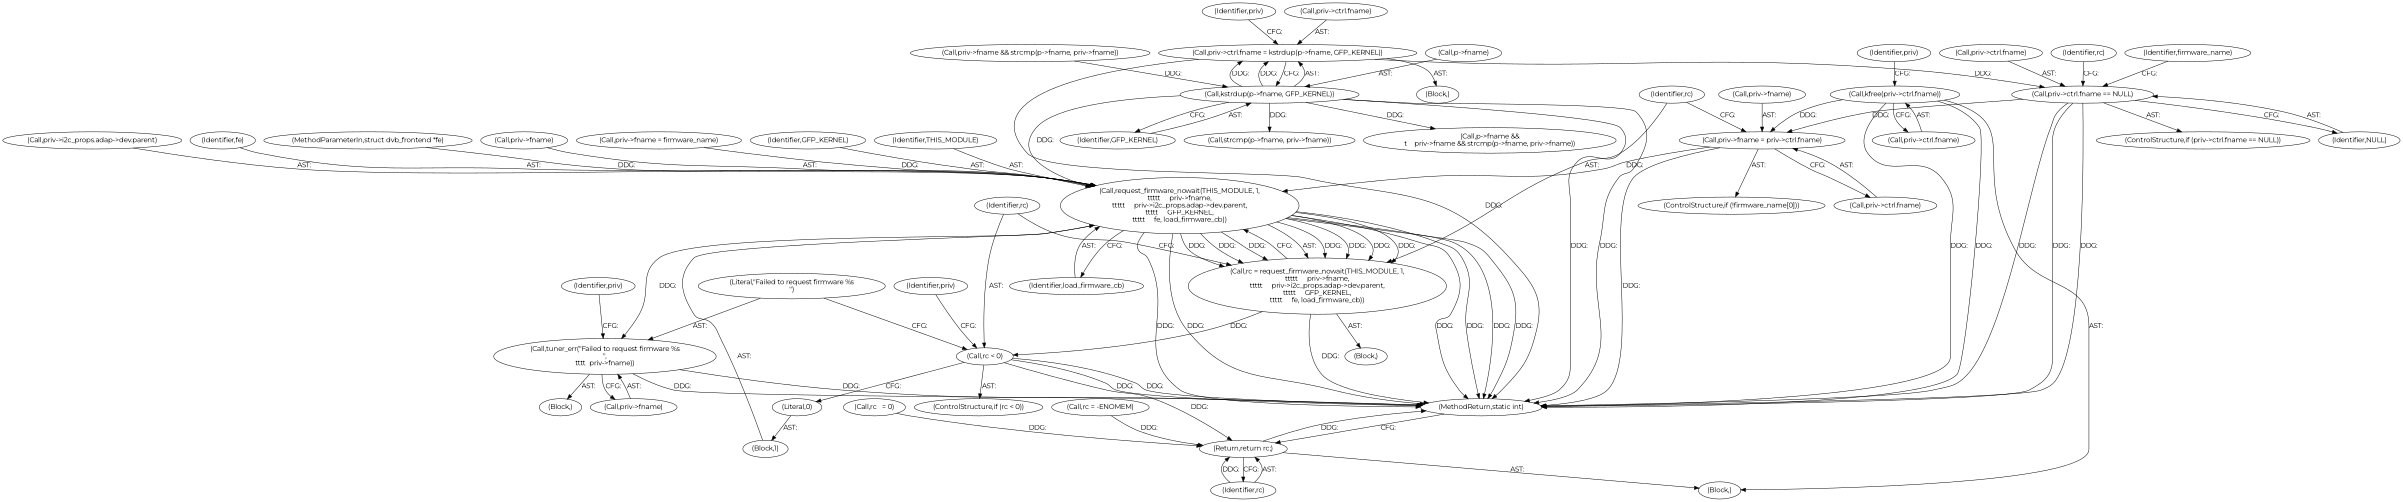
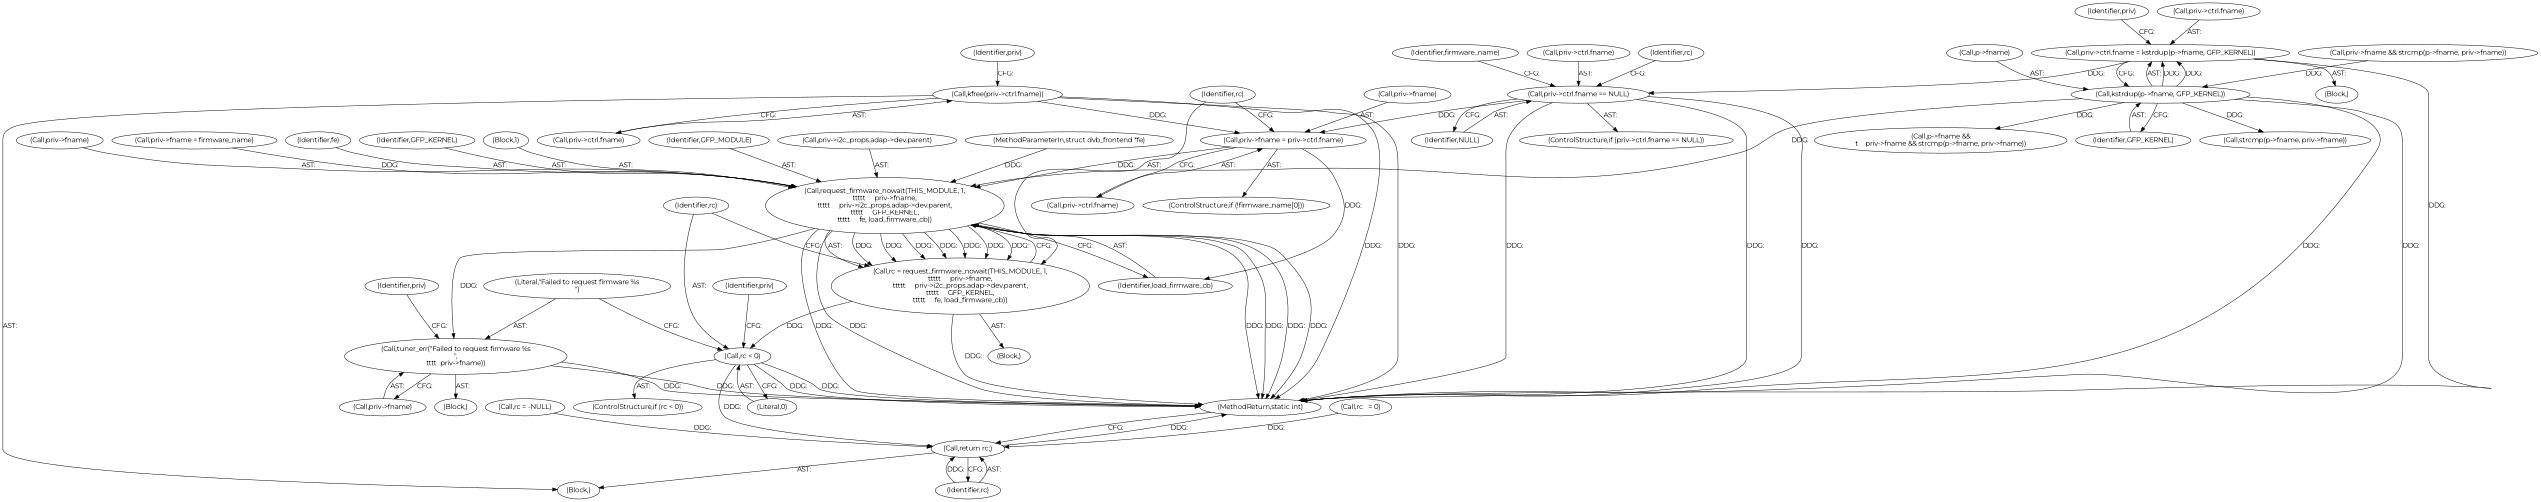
node "(Identifier,THIS_MODULE)": label "(Identifier,THIS_MODULE)" -> "(Identifier,GFP_MODULE)"
edge "(Call,priv->fname = priv->ctrl.fname)" -> "(MethodReturn,static int)": now "(Call,priv->fname = priv->ctrl.fname)" -> "(Identifier,load_firmware_cb)"
node "(Call,rc = -ENOMEM)": label "(Call,rc = -ENOMEM)" -> "(Call,rc = -NULL)"
edge "(Literal,0)" -> "(Block,1)": now "(Literal,0)" -> "(Call,rc < 0)"
node "(Return,return rc;)": label "(Return,return rc;)" -> "(Call,return rc;)"
